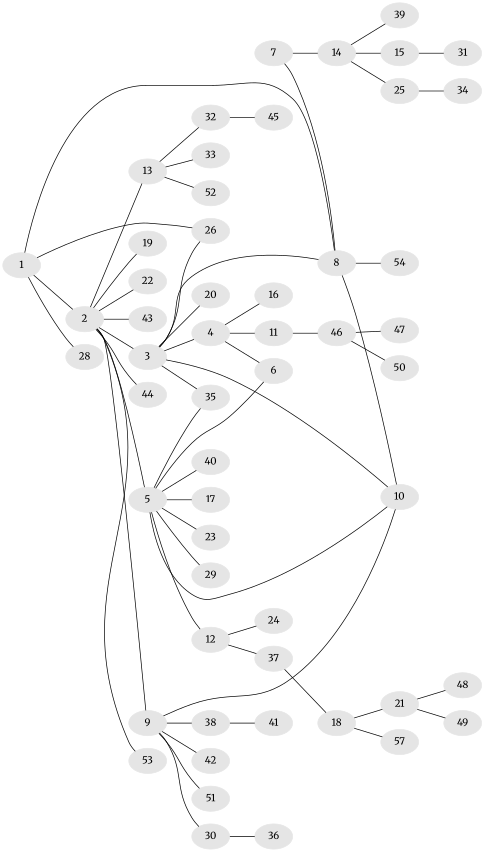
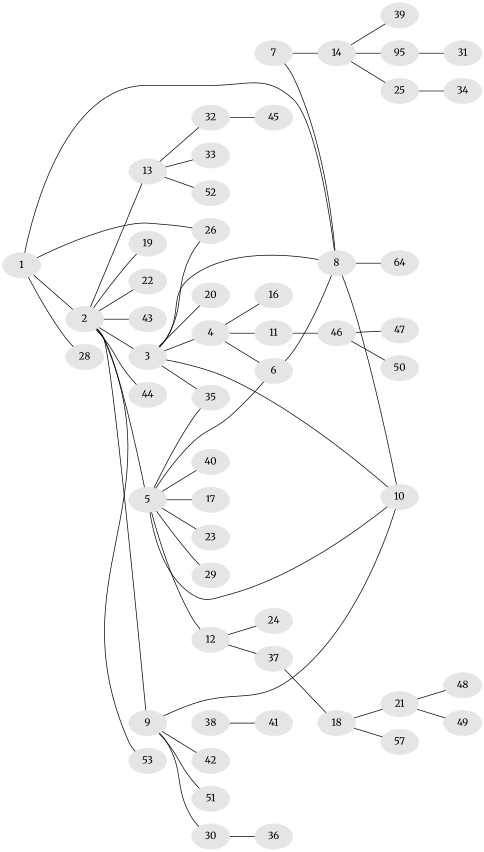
node "15": label "15" -> "95"
node "54": label "54" -> "64"
edge "8" -- "6": added
edge "9" -- "38": removed
